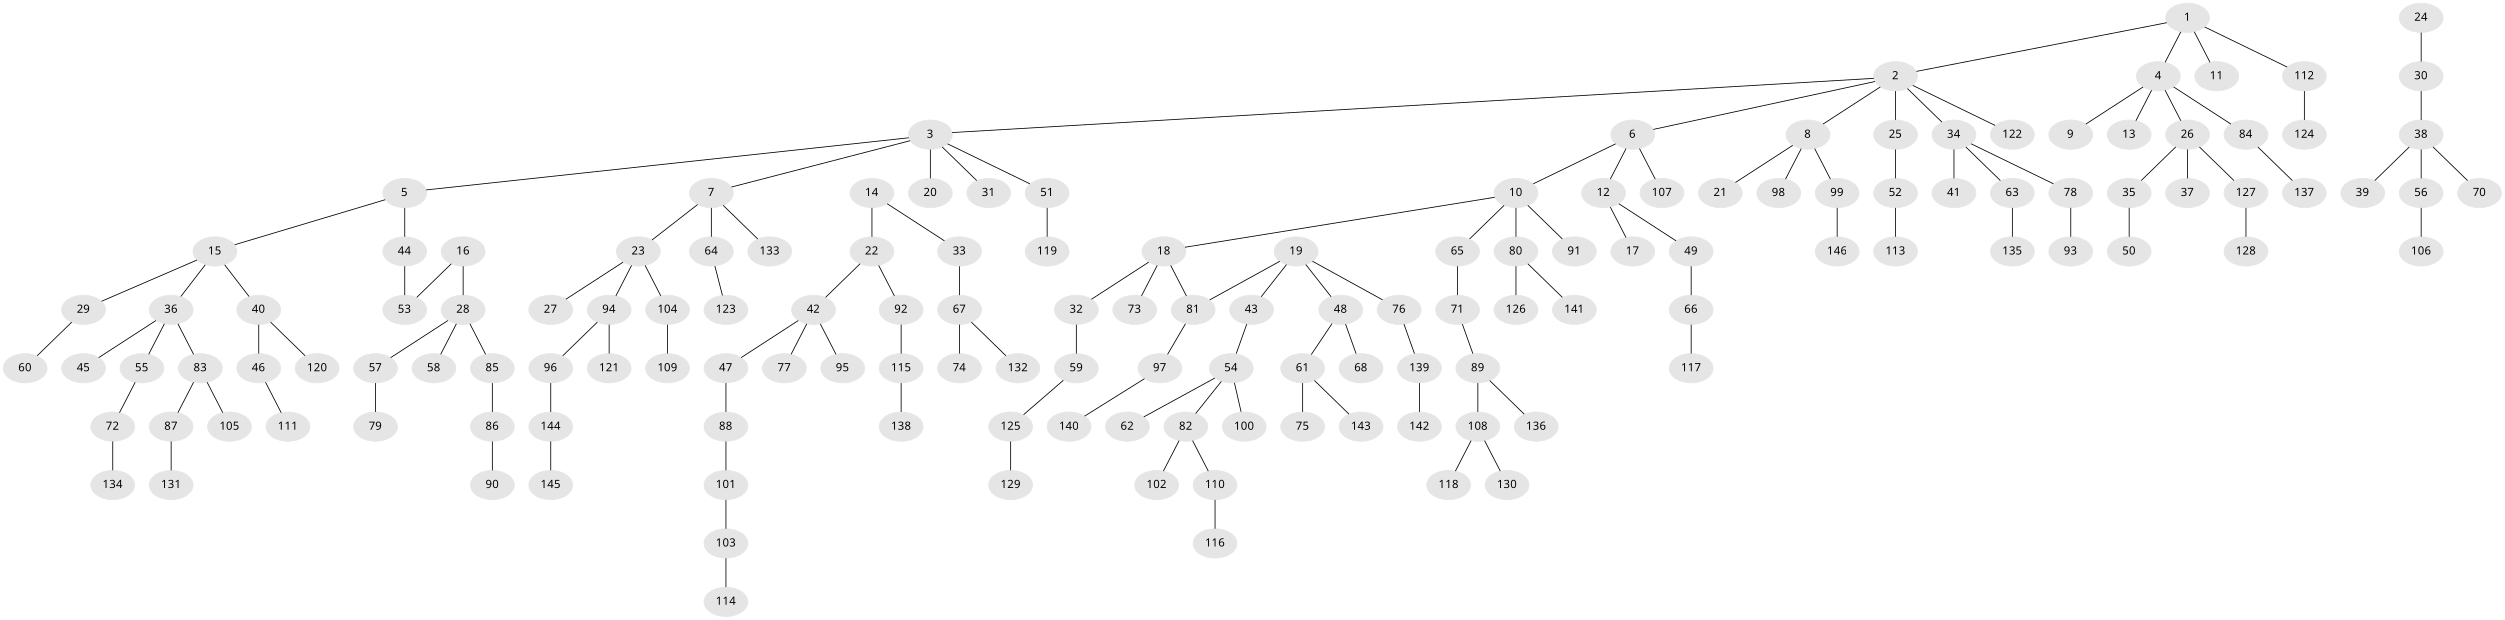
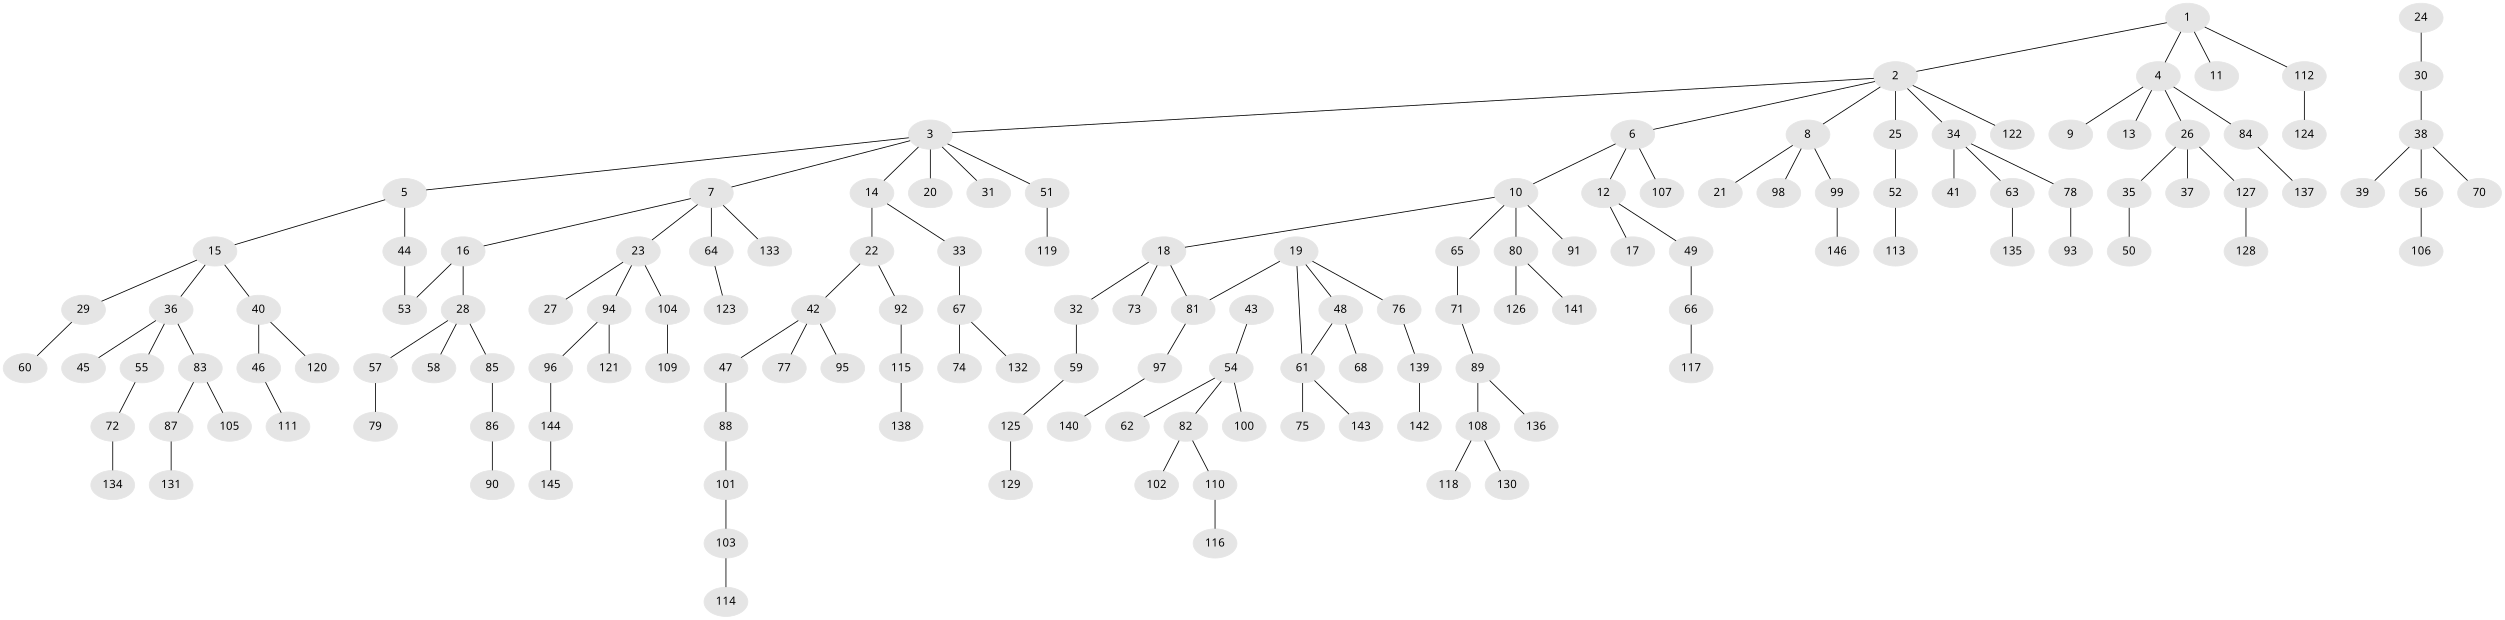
edge "3" -- "14": added
edge "7" -- "16": added
edge "19" -- "43": now "19" -- "61"
